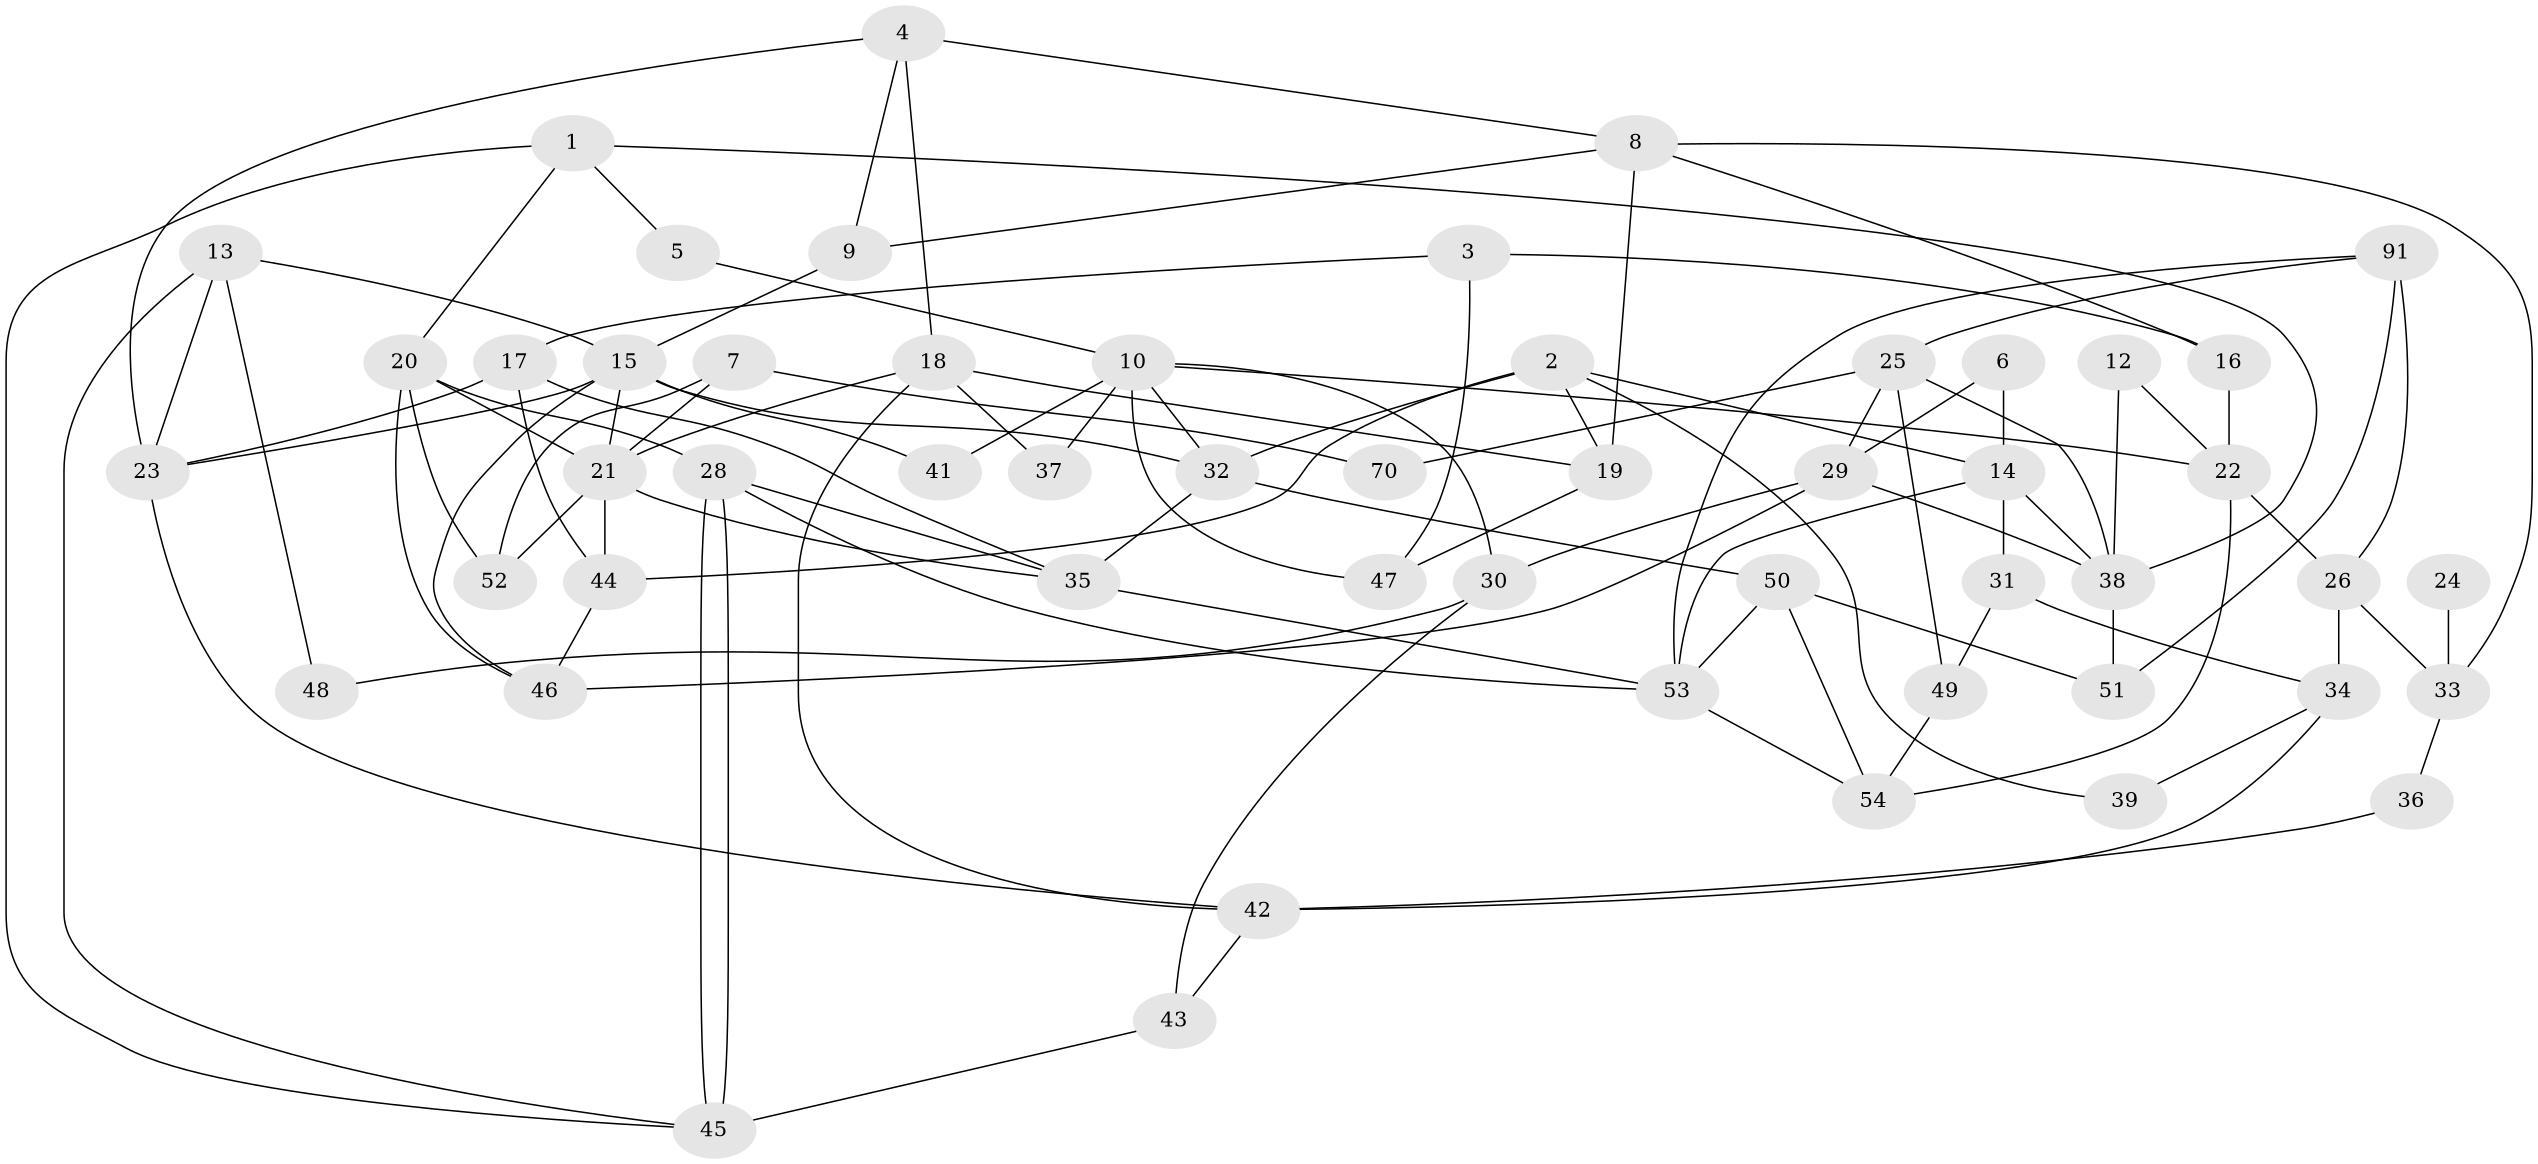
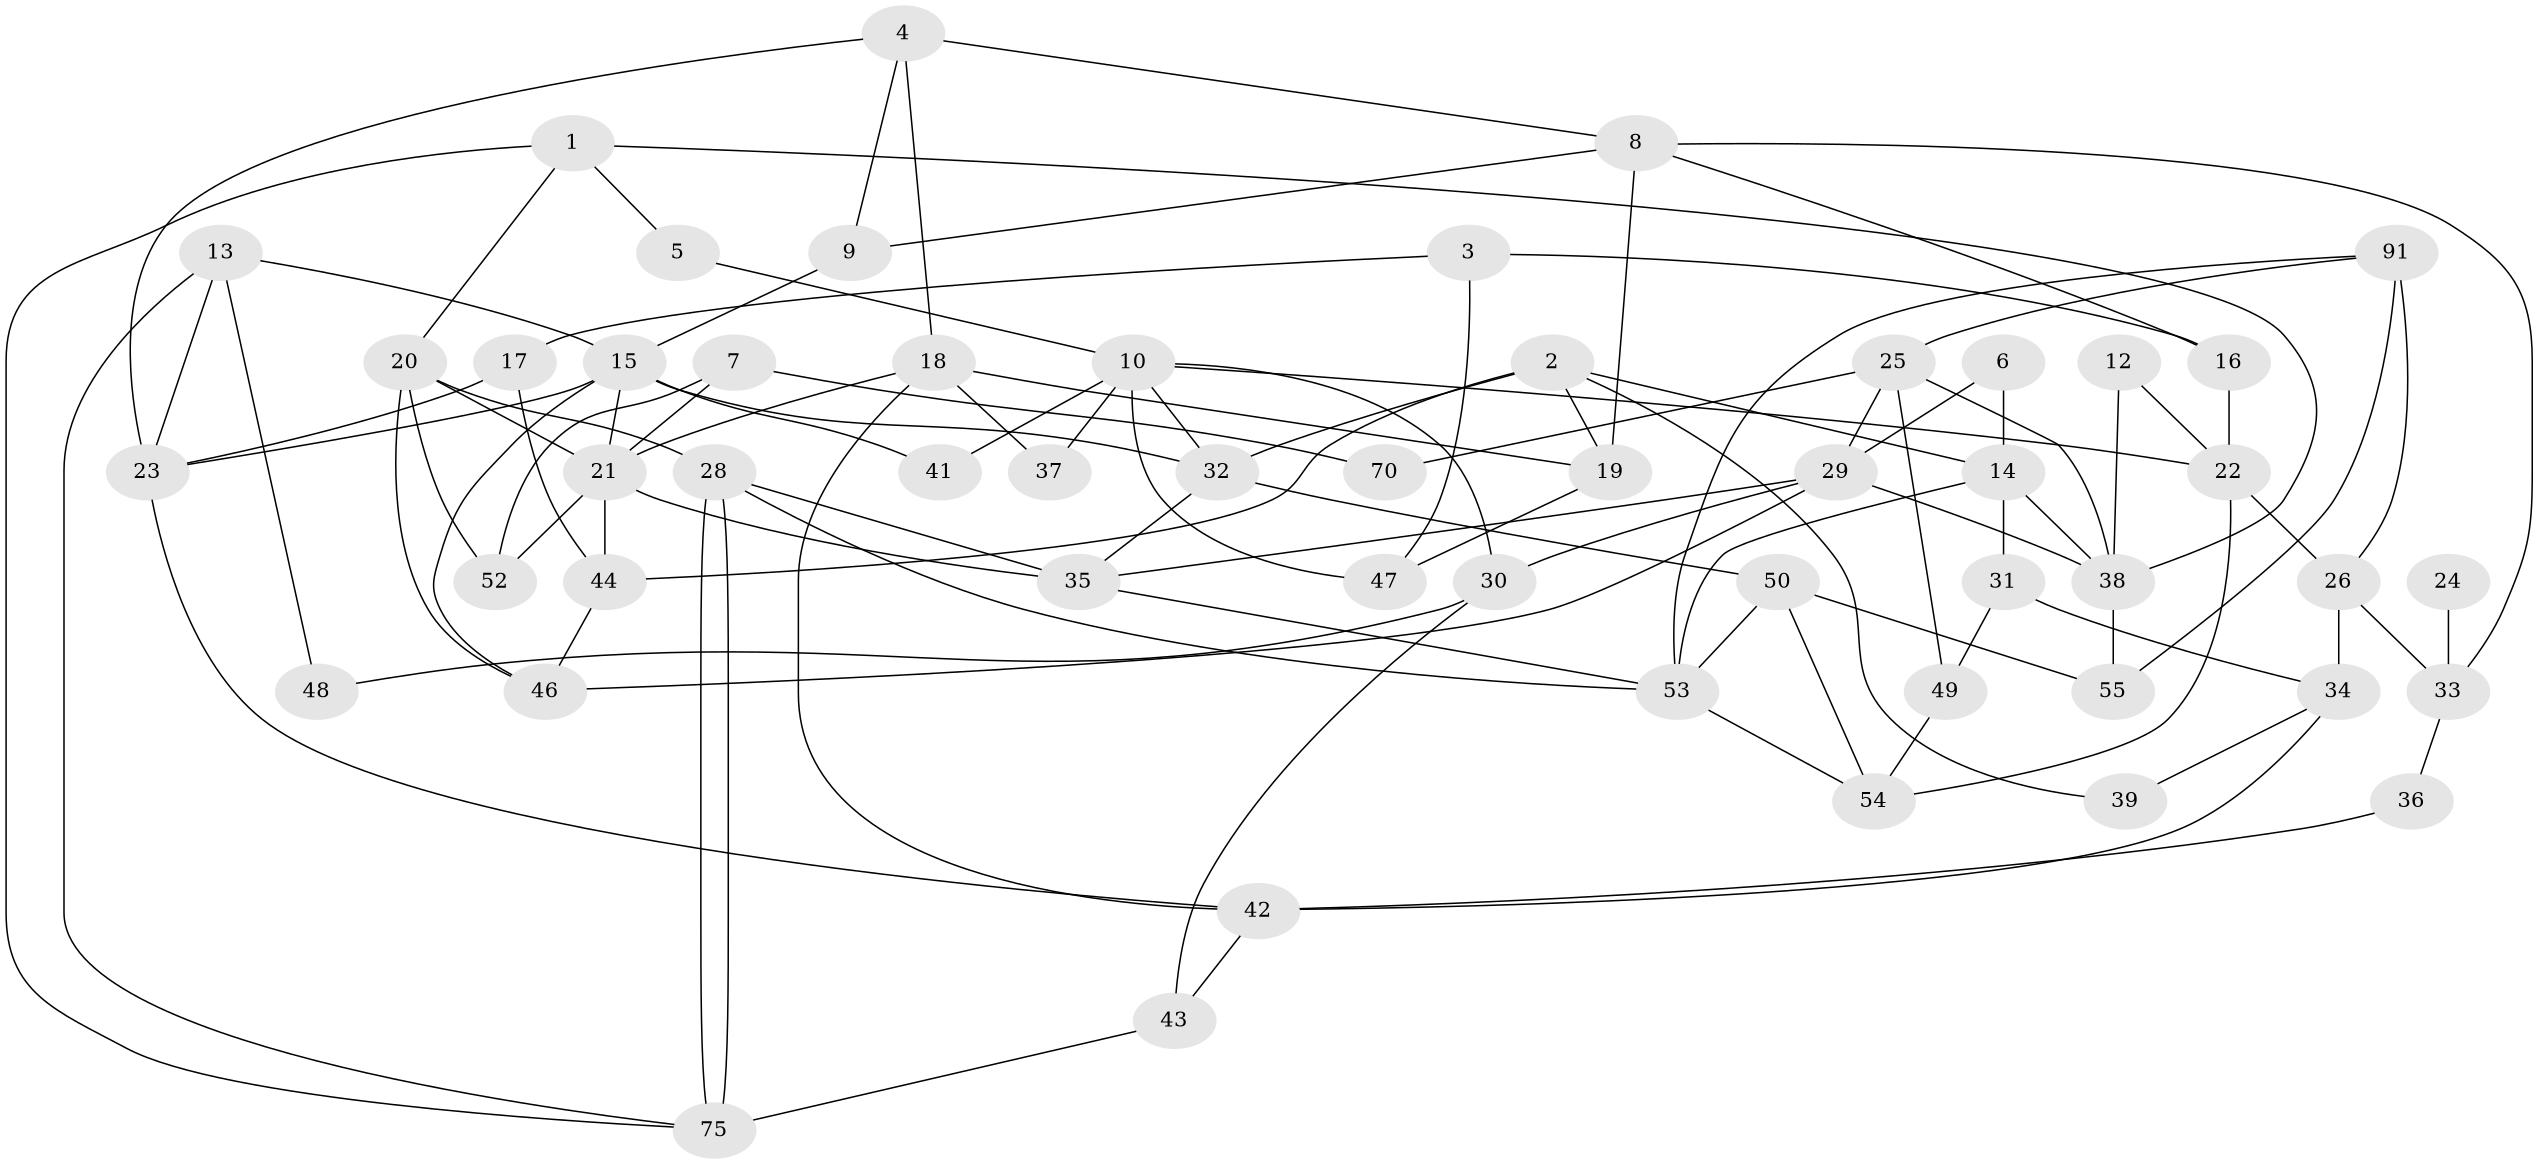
edge "17" -- "35": now "29" -- "35"
node "51": label "51" -> "55"
node "45": label "45" -> "75"
